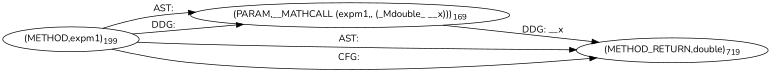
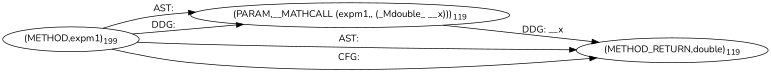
node "(PARAM,__MATHCALL (expm1,, (_Mdouble_ __x)))": text "169" -> "119"
node "(METHOD_RETURN,double)": text "719" -> "119"
